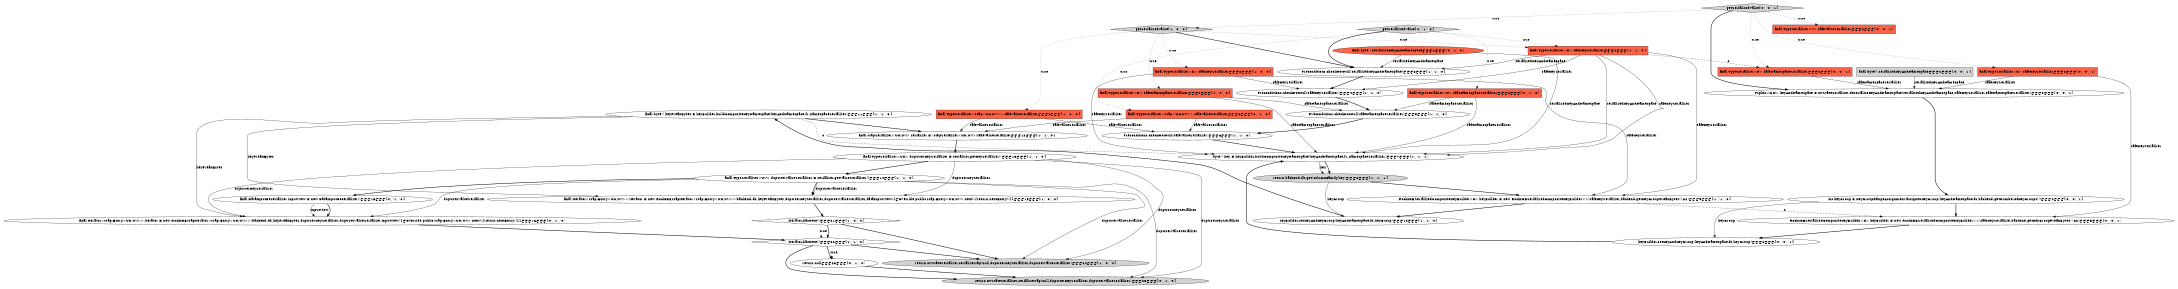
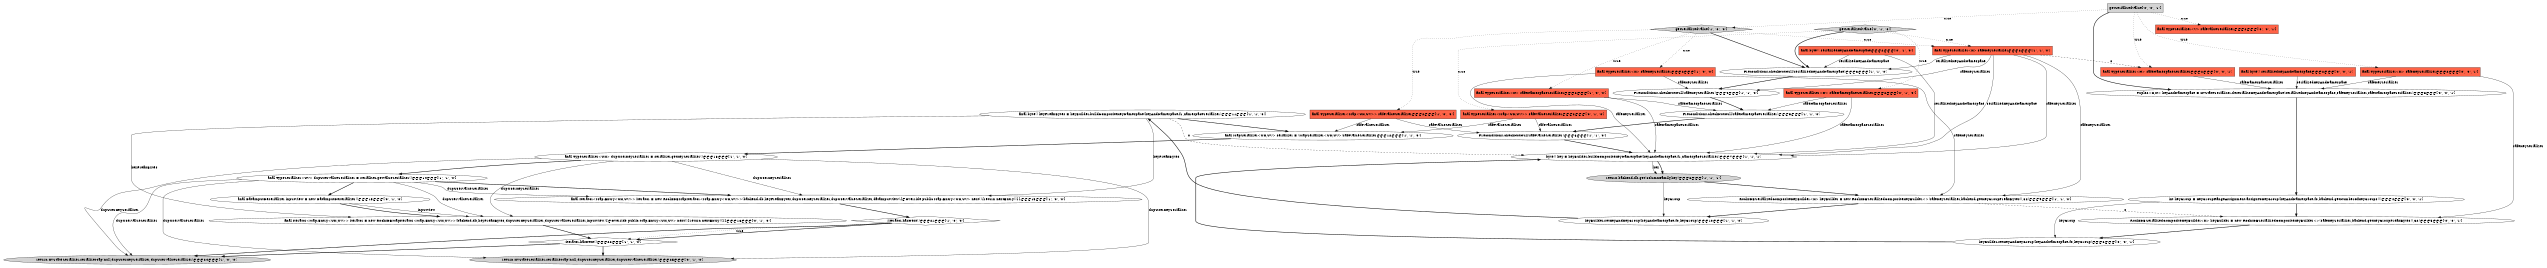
node "getSerializedValue['0', '0', '1']": shape diamond -> box
node "final byte(( serializedKeyAndNamespace@@@2@@@['0', '1', '0']": shape ellipse -> box
node "final byte(( serializedKeyAndNamespace@@@2@@@['0', '0', '1']": fillcolor lightgray -> tomato
node "return null@@@23@@@['0', '1', '0']": removed
